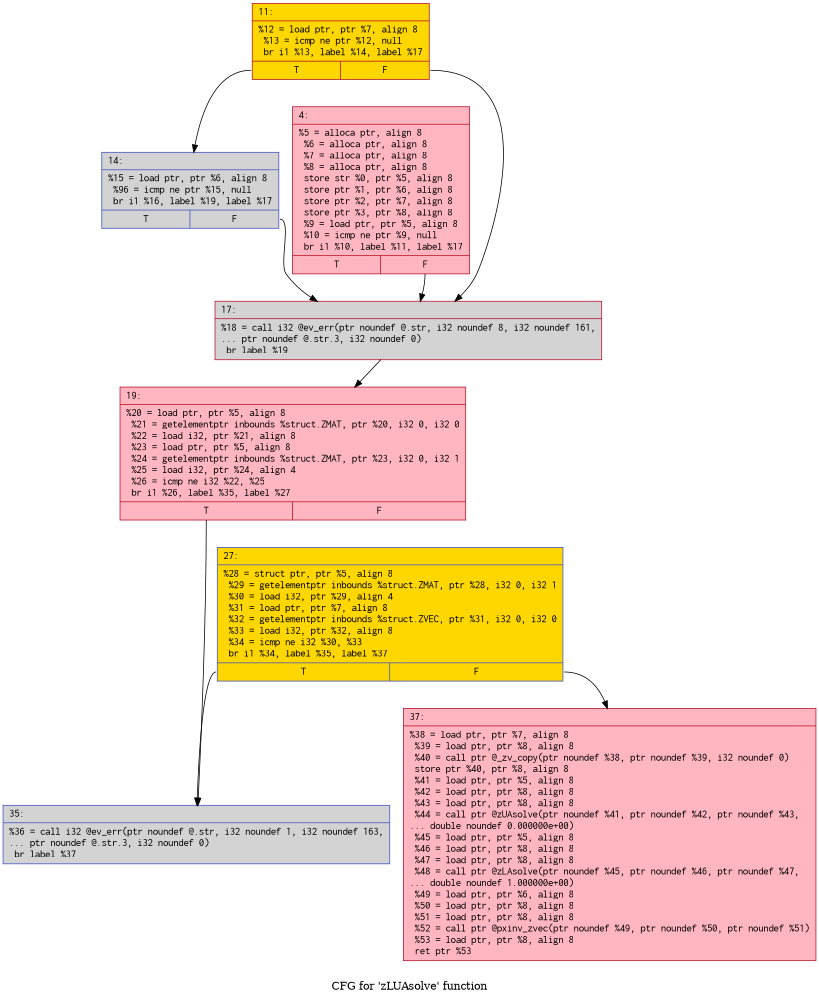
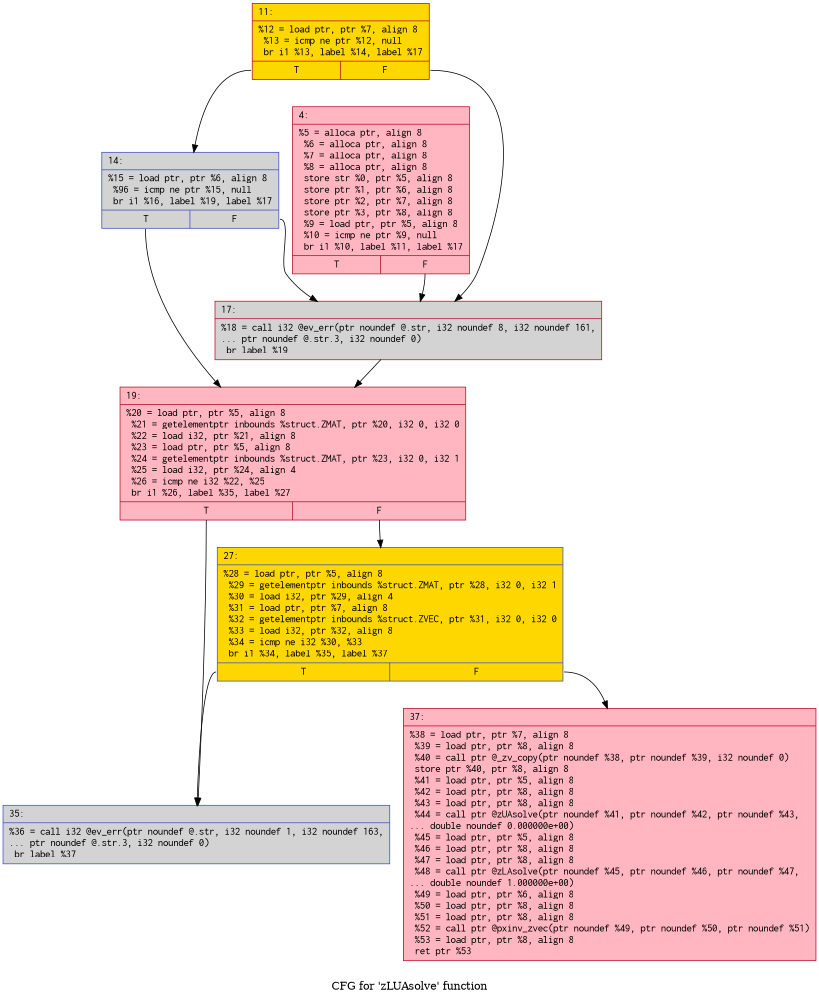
edge "14:" -> "19:": added
edge "19:" -> "27:": added
node "27:": text "%28 = struct ptr, ptr %5, align 8" -> "%28 = load ptr, ptr %5, align 8"
